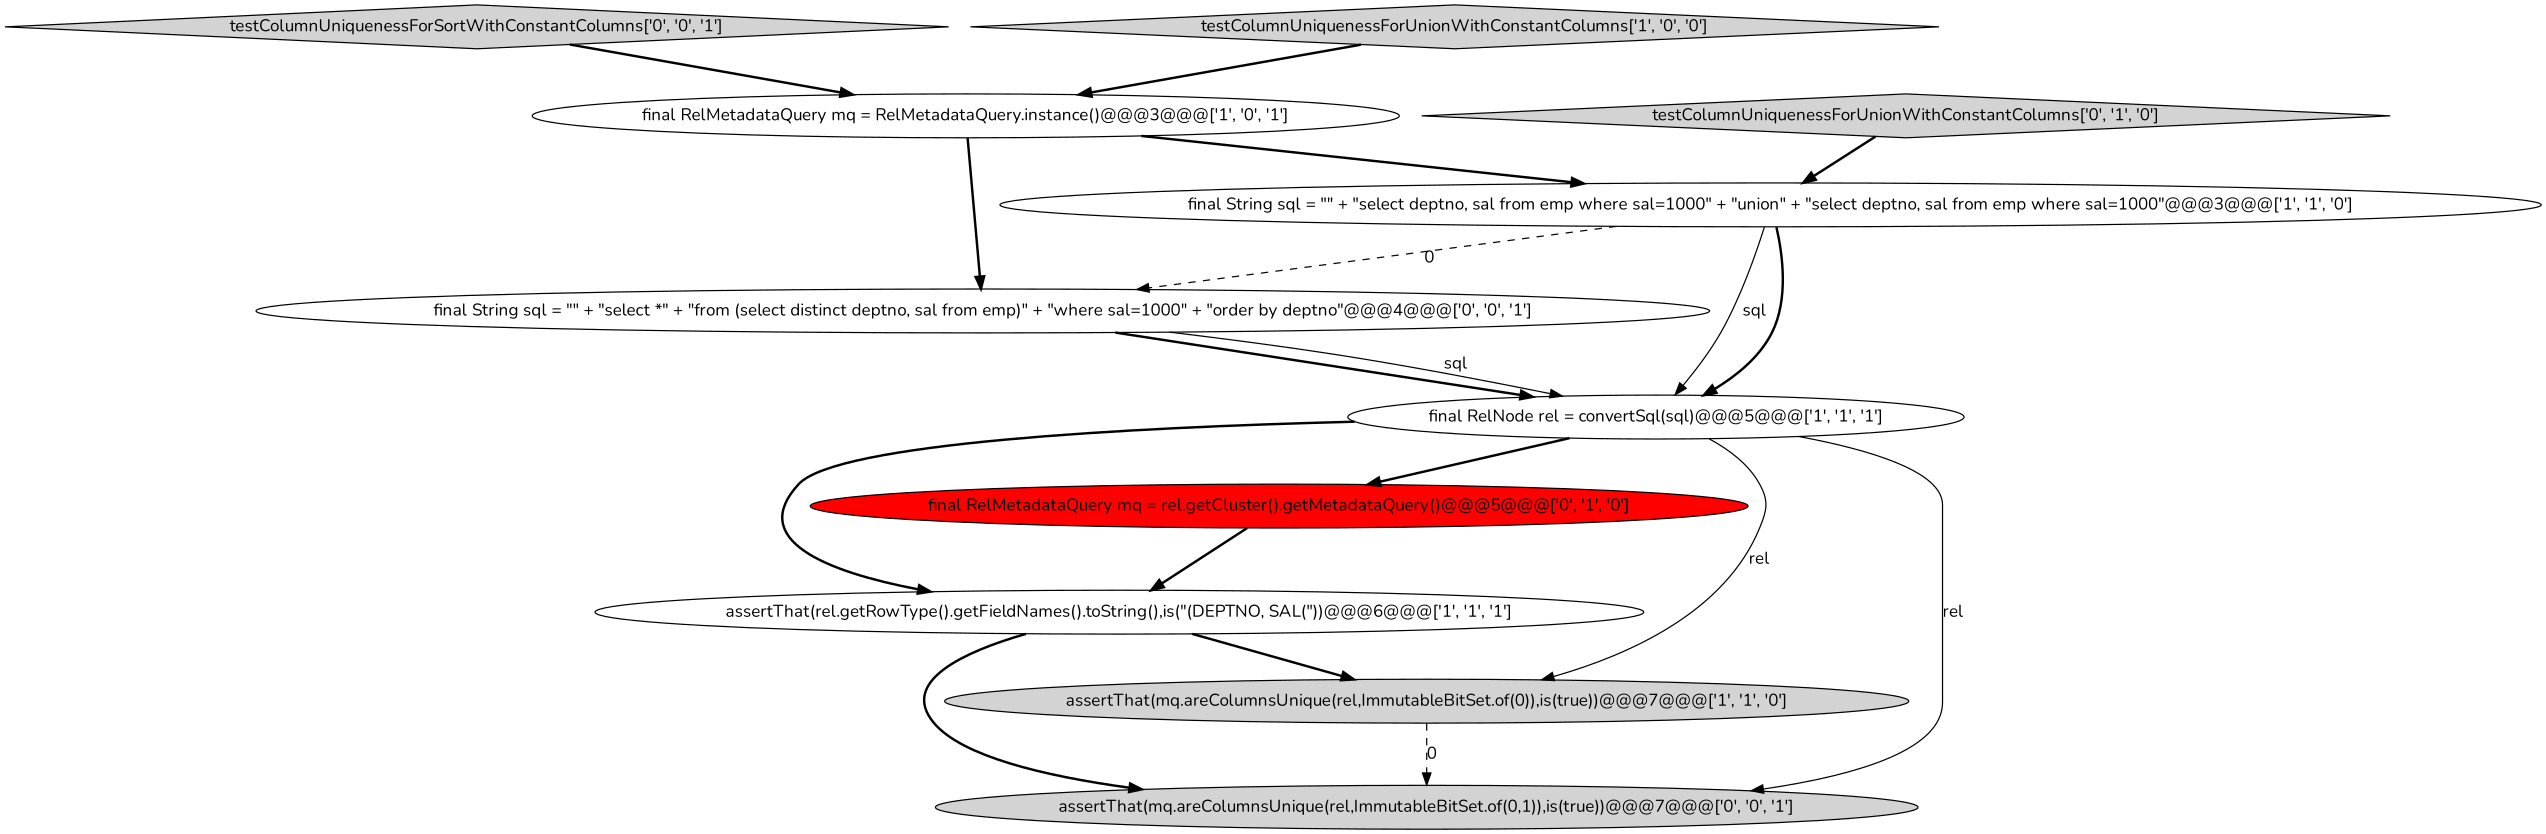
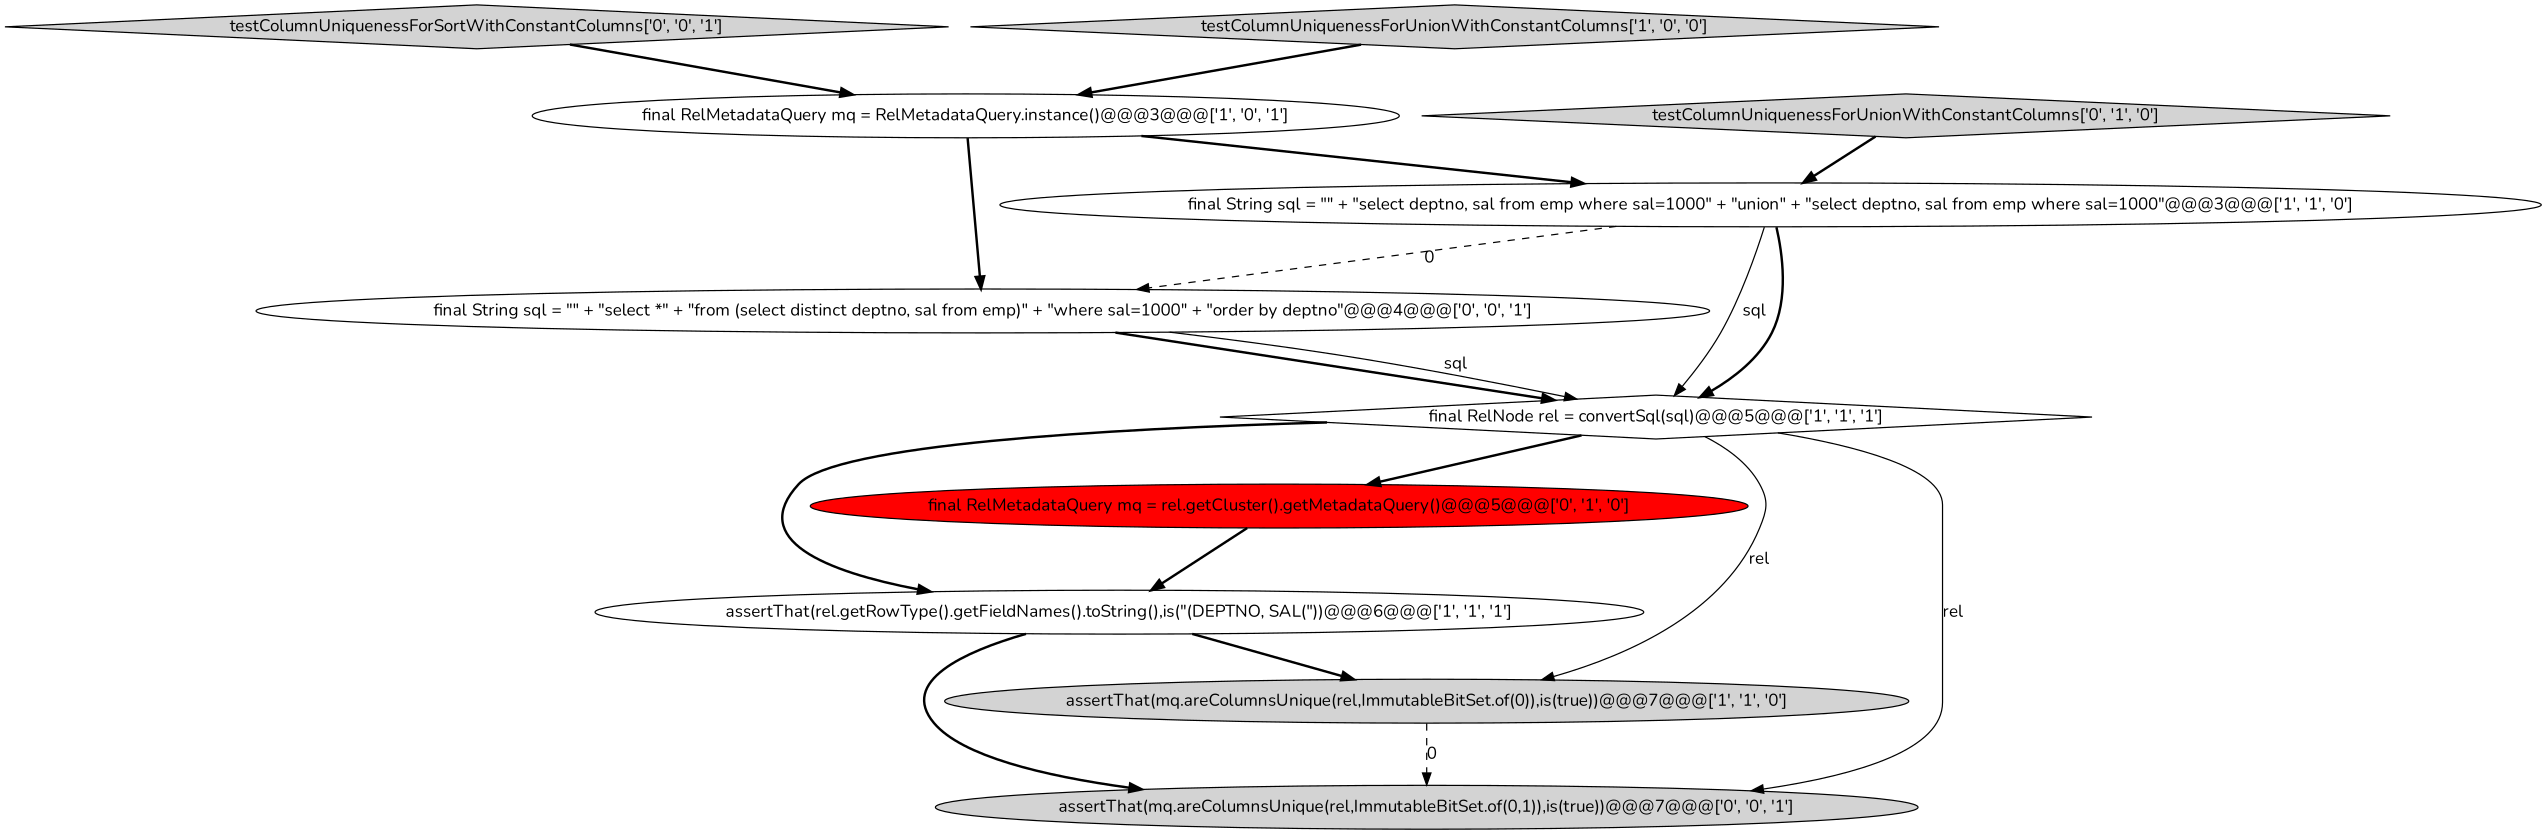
node "final RelNode rel = convertSql(sql)@@@5@@@['1', '1', '1']": shape ellipse -> diamond
